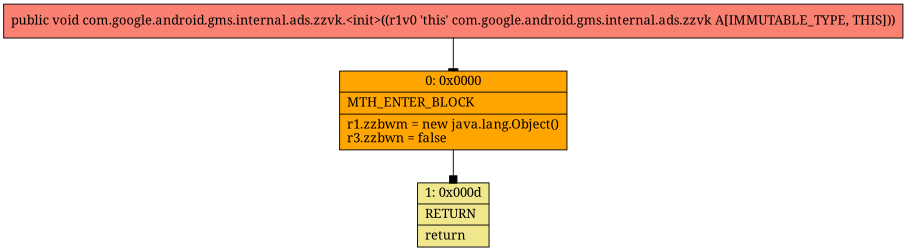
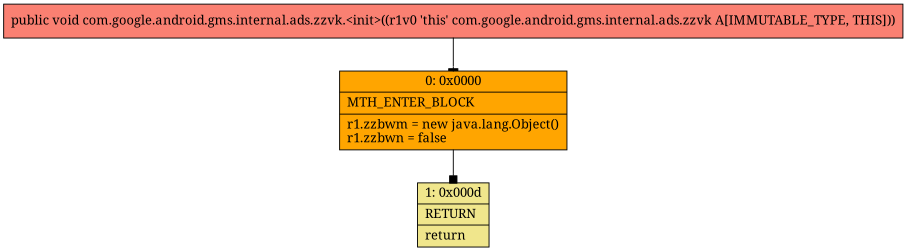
node "0: 0x0000": text "r3.zzbwn = false" -> "r1.zzbwn = false"
